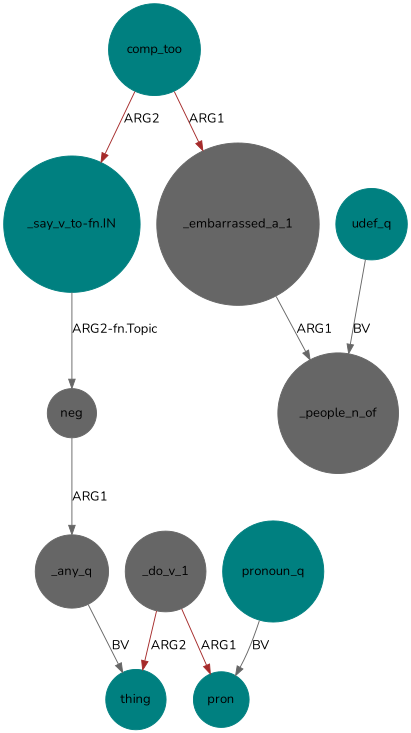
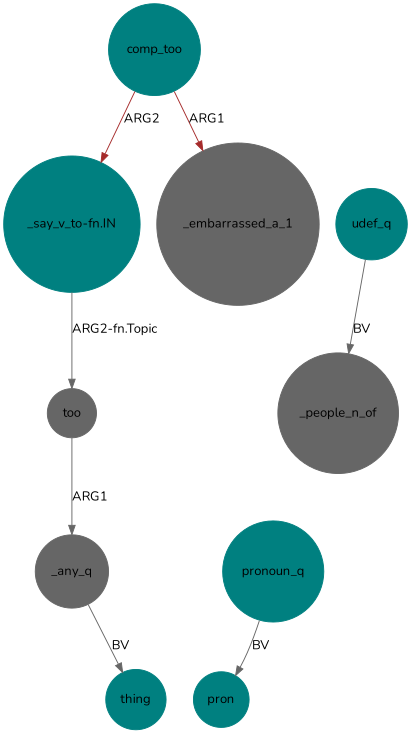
edge "_embarrassed_a_1" -> "_people_n_of": removed, label "ARG1"
node "neg": label "neg" -> "too"
node "_do_v_1": removed
